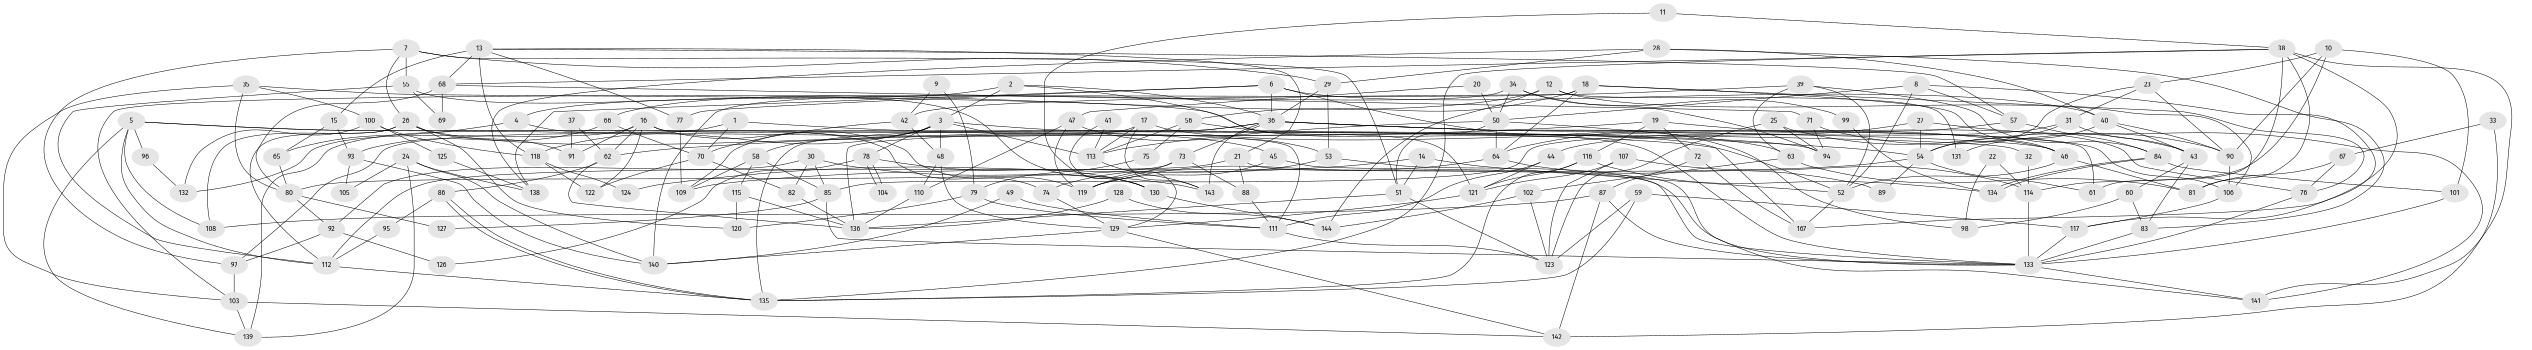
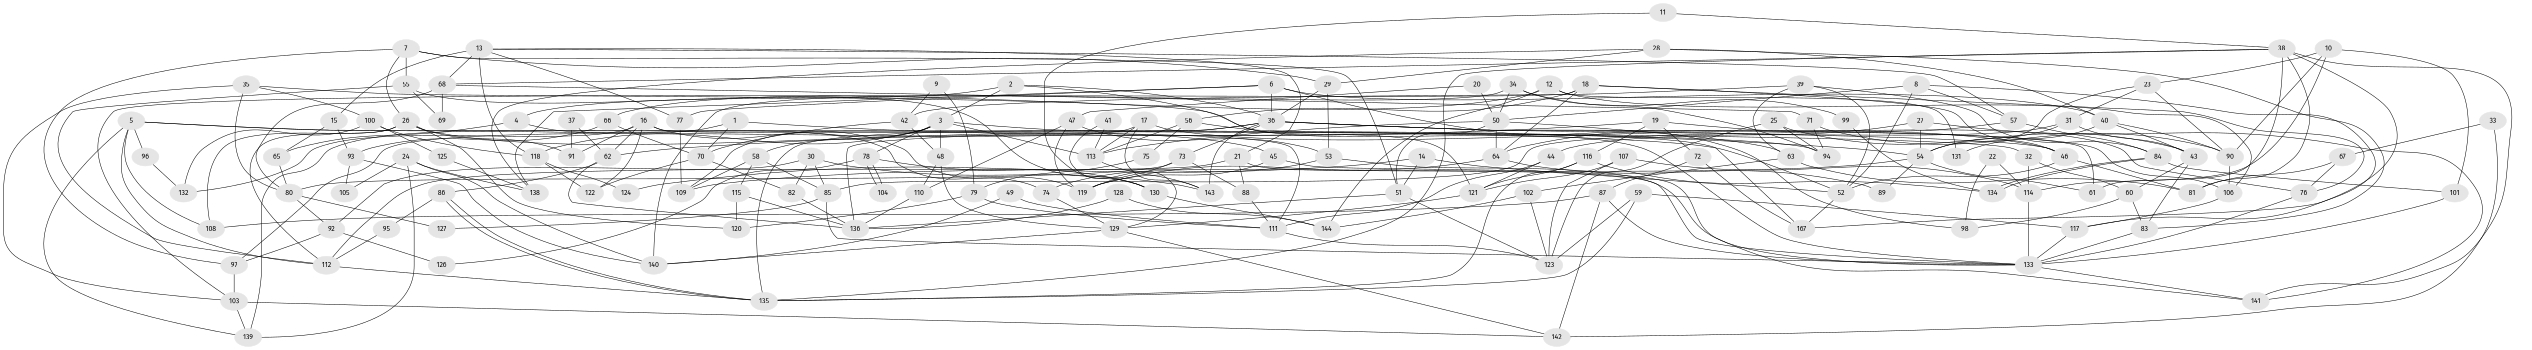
edge "32" -- "60": added
